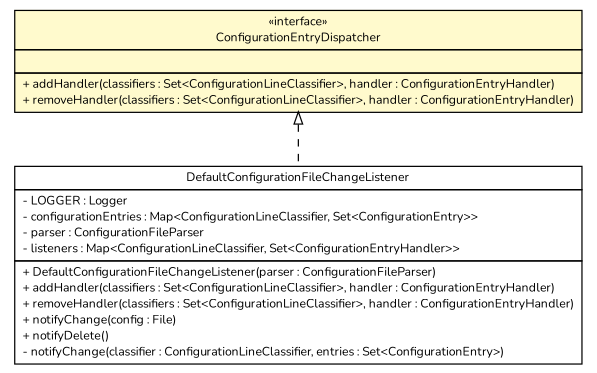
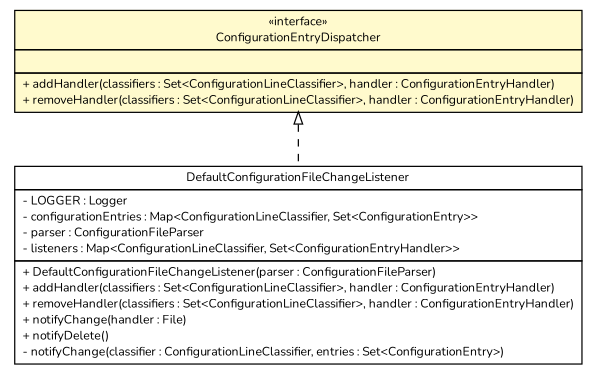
node "DefaultConfigurationFileChangeListener": text "+ notifyChange(config : File)" -> "+ notifyChange(handler : File)"
